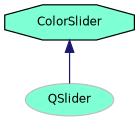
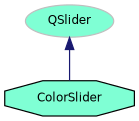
edge "QSlider" -> "ColorSlider": reversed
